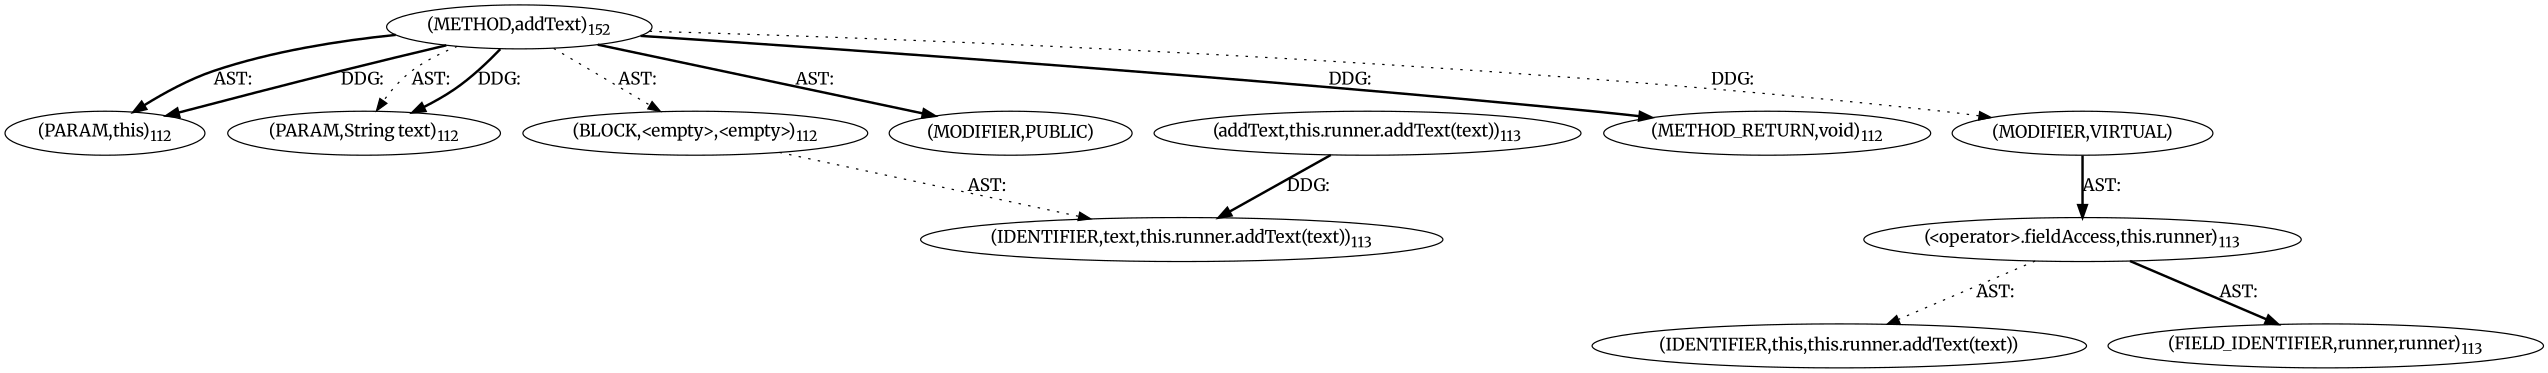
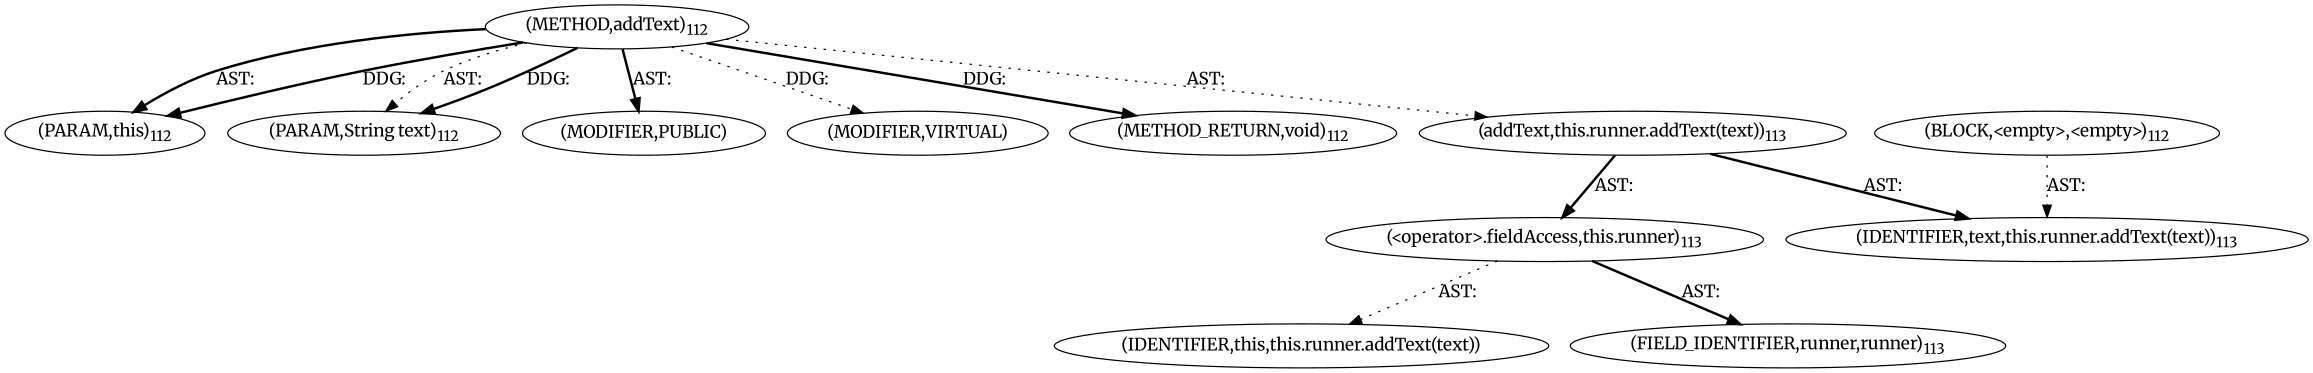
node "(METHOD,addText)": text "152" -> "112"
edge "(METHOD,addText)" -> "(BLOCK,<empty>,<empty>)": now "(METHOD,addText)" -> "(addText,this.runner.addText(text))"
edge "(MODIFIER,VIRTUAL)" -> "(<operator>.fieldAccess,this.runner)": now "(addText,this.runner.addText(text))" -> "(<operator>.fieldAccess,this.runner)"
edge "(addText,this.runner.addText(text))" -> "(IDENTIFIER,text,this.runner.addText(text))": label "DDG: " -> "AST: "
